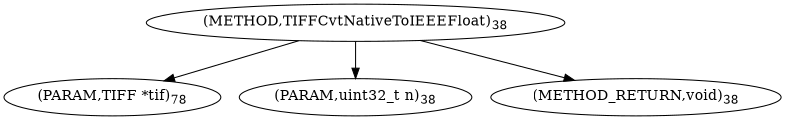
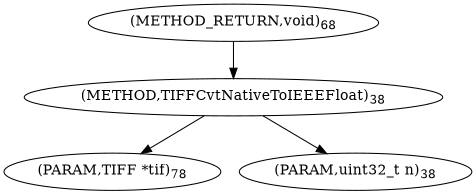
edge "(METHOD,TIFFCvtNativeToIEEEFloat)" -> "(METHOD_RETURN,void)": reversed
node "(METHOD_RETURN,void)": text "38" -> "68"
